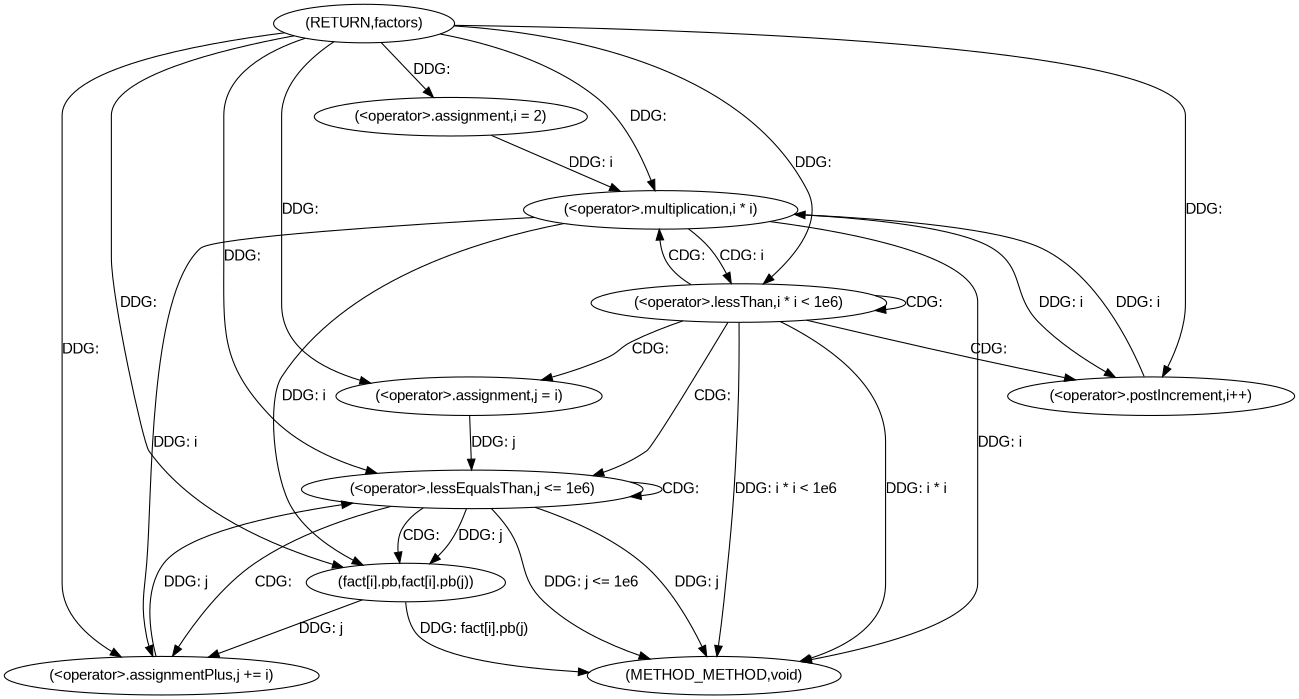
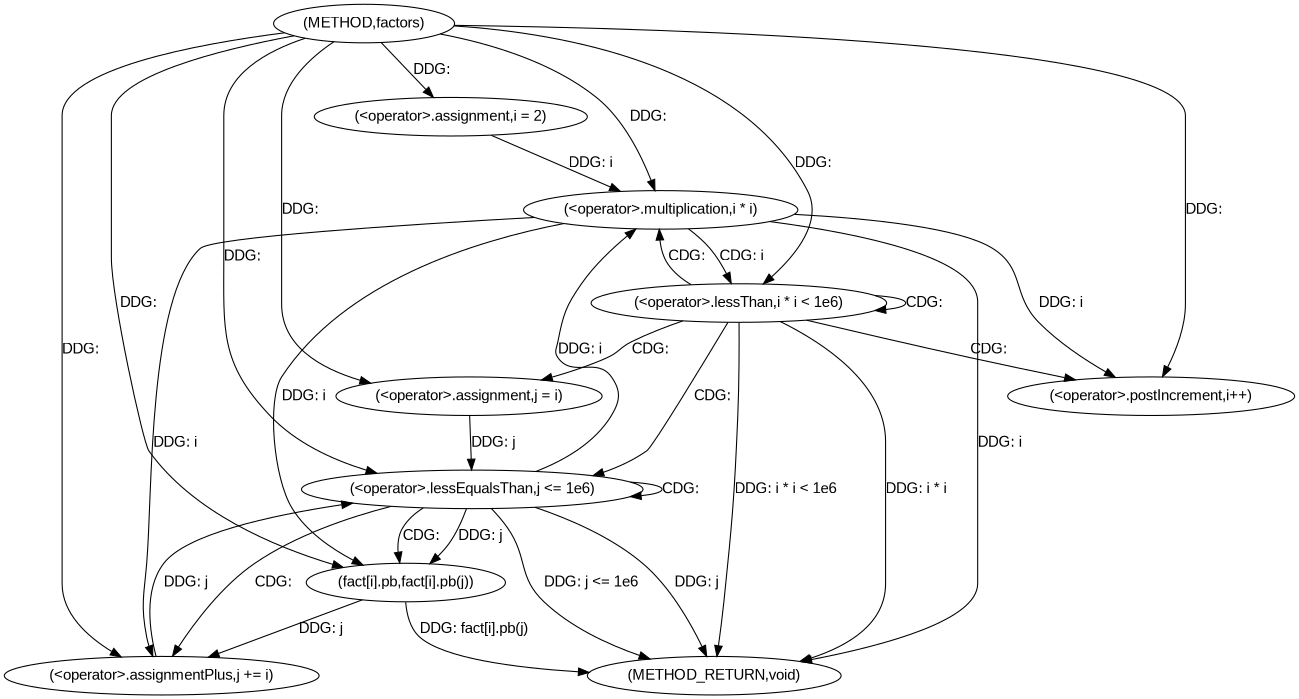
node "(RETURN,factors)": label "(RETURN,factors)" -> "(METHOD,factors)"
edge "(<operator>.postIncrement,i++)" -> "(<operator>.multiplication,i * i)": now "(<operator>.lessEqualsThan,j <= 1e6)" -> "(<operator>.multiplication,i * i)"
node "(METHOD_METHOD,void)": label "(METHOD_METHOD,void)" -> "(METHOD_RETURN,void)"
